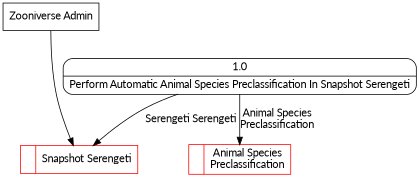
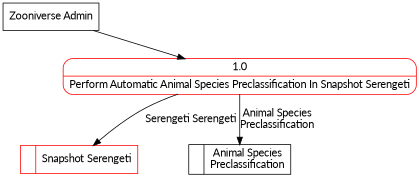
node "1.0": color black -> red
edge "Zooniverse Admin" -> "Snapshot Serengeti": now "Zooniverse Admin" -> "1.0"
node "Animal Species": color red -> black
